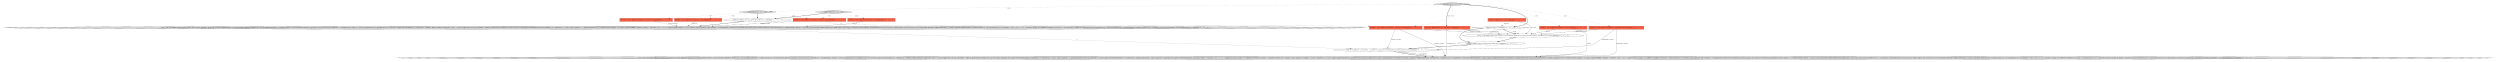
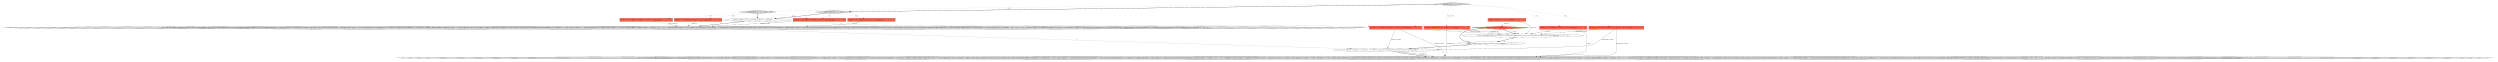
edge "updateData['0', '0', '1']" -> "useUpsert(session)@@@3@@@['0', '0', '1']": now "updateData['0', '0', '1']" -> "deleteData['0', '1', '0']"
edge "updateData['0', '0', '1']" -> "@Nullable DBDDataReceiver keysReceiver@@@2@@@['0', '0', '1']": style bold -> dotted
node "useUpsert(session)@@@3@@@['0', '0', '1']": fillcolor white -> tomato
